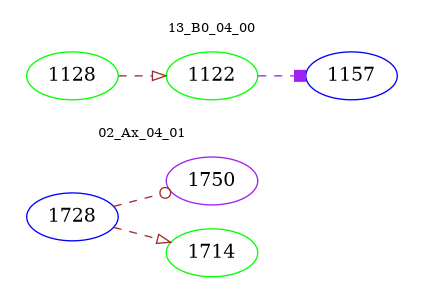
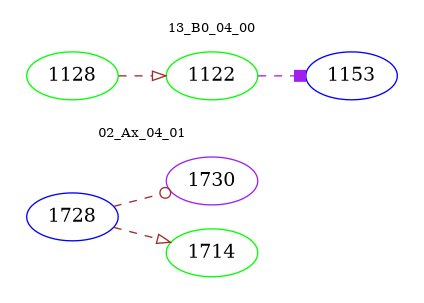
node "1157": label "1157" -> "1153"
node "1750": label "1750" -> "1730"
